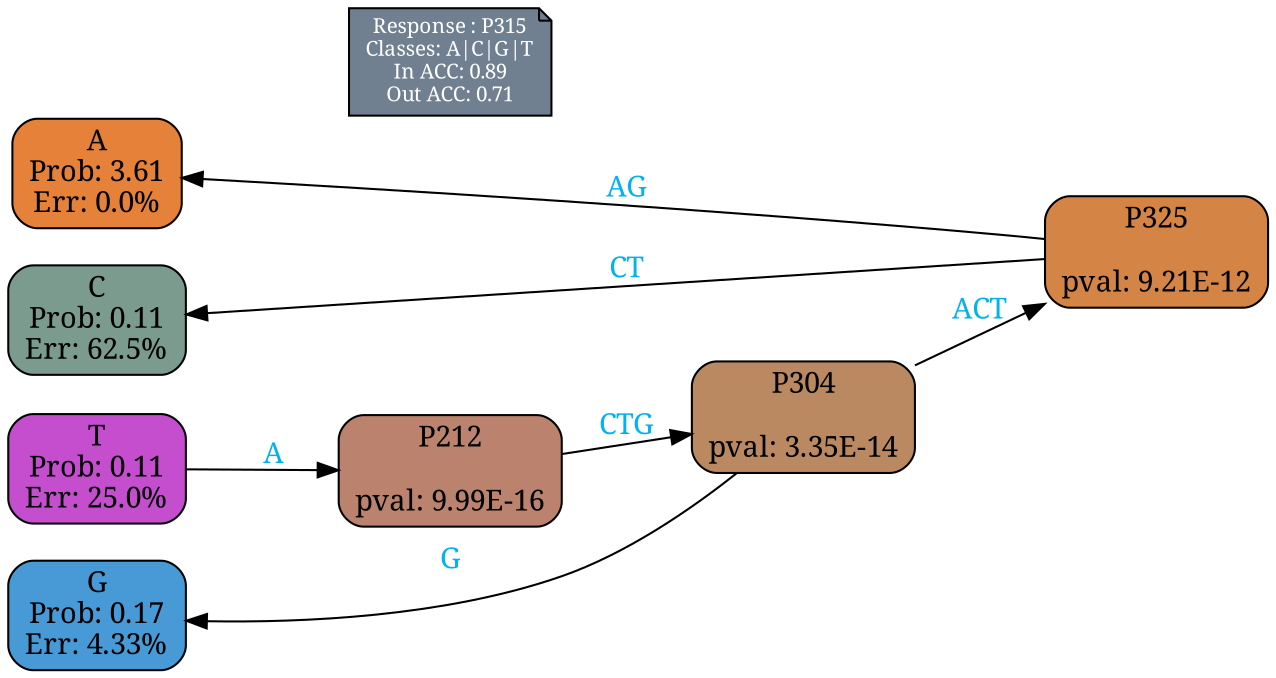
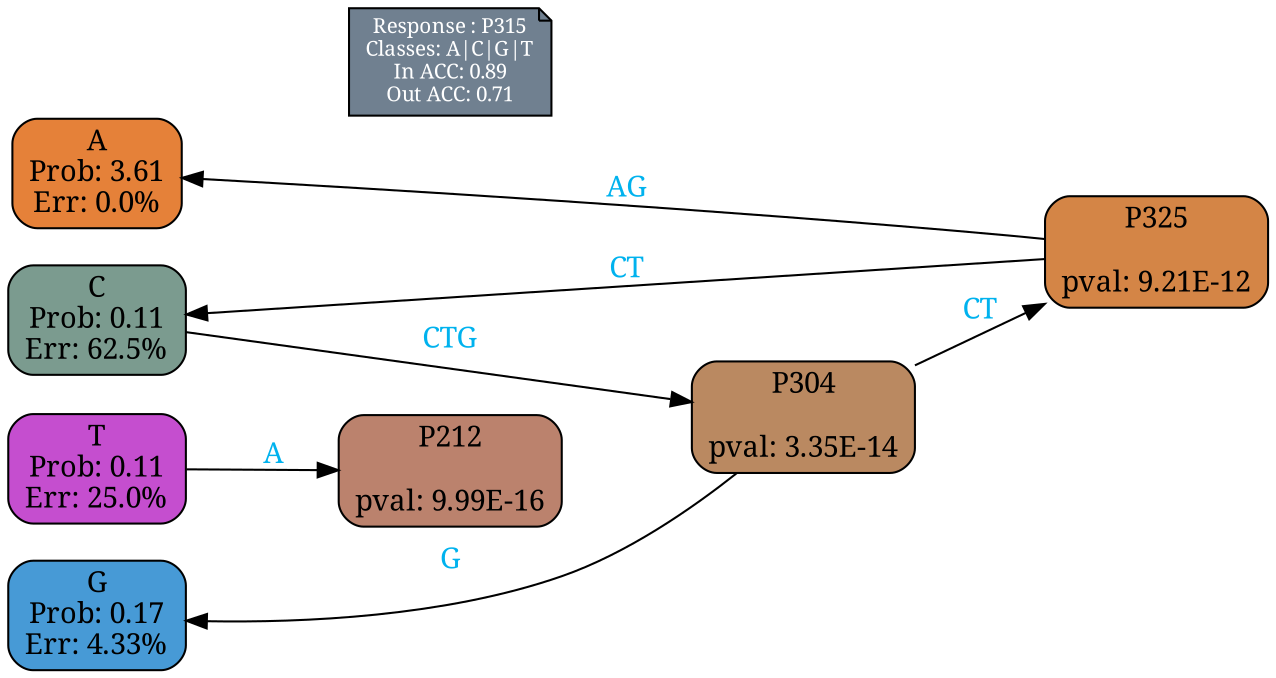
edge "P304 pval: 3.35E-14" -> "P325 pval: 9.21E-12": label "ACT" -> "CT"
edge "P212 pval: 9.99E-16" -> "P304 pval: 3.35E-14": now "C Prob: 0.11 Err: 62.5%" -> "P304 pval: 3.35E-14"
